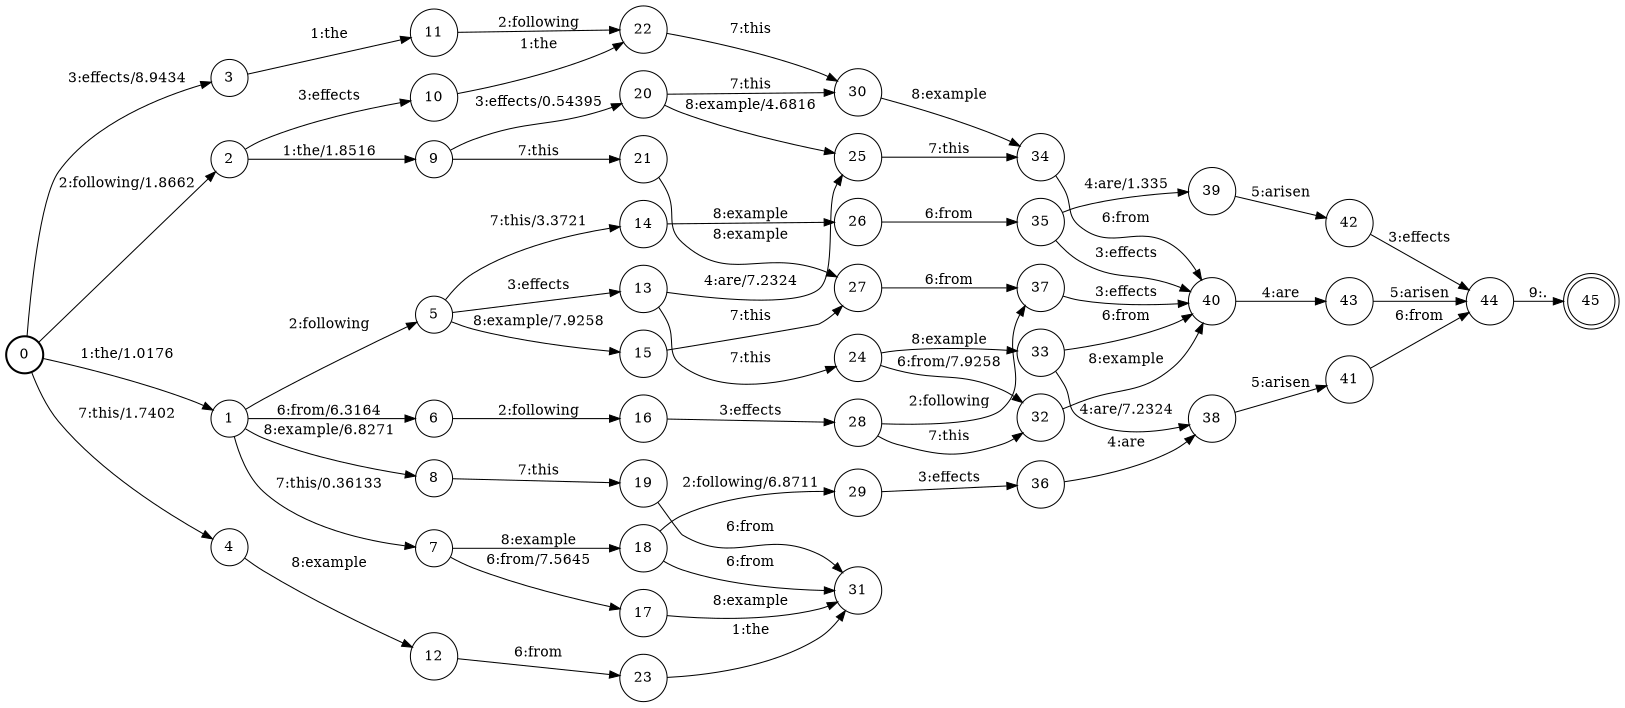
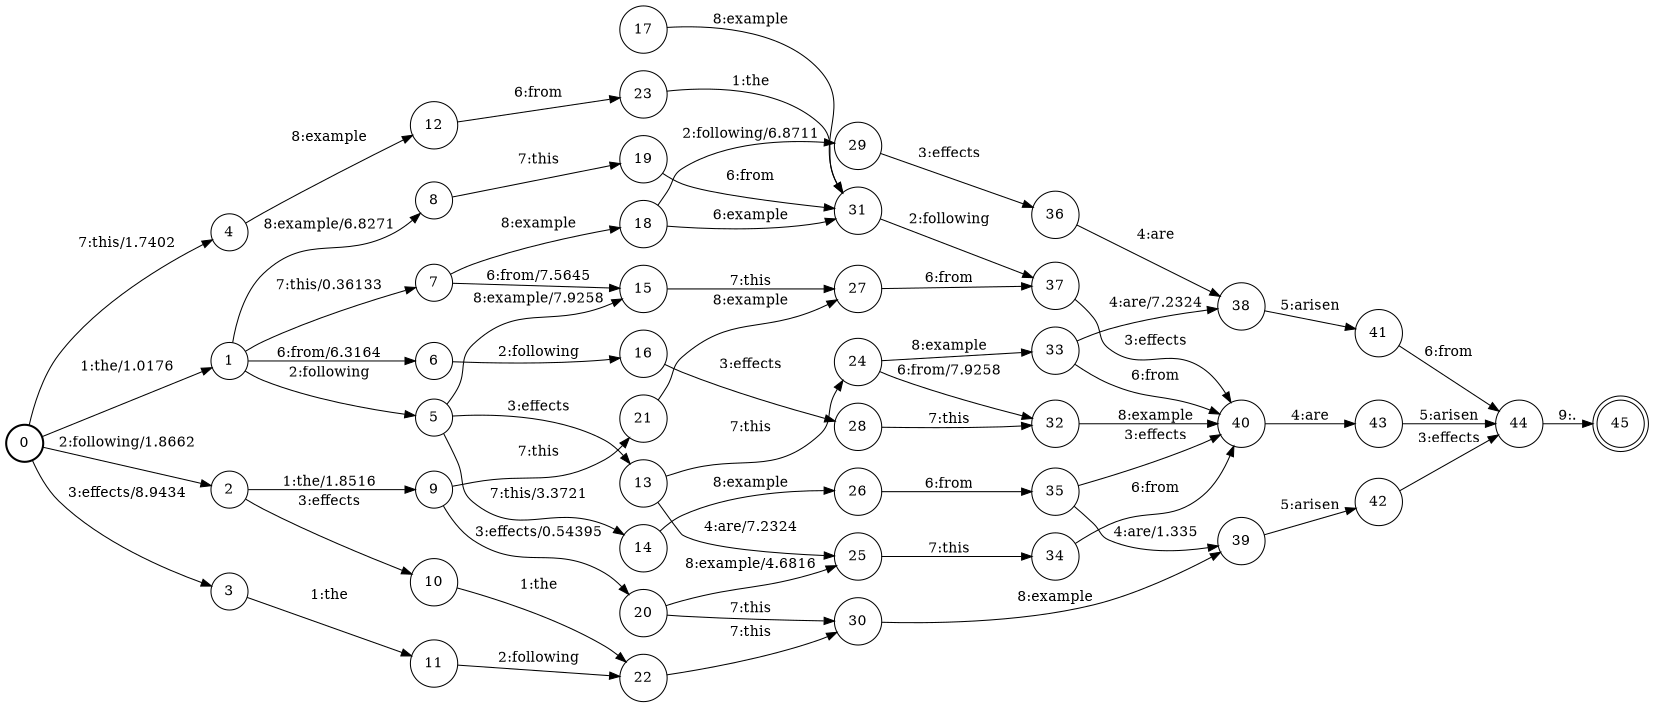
edge "30" -> "34": now "30" -> "39"
edge "28" -> "37": now "31" -> "37"
edge "18" -> "31": label "6:from" -> "6:example"
edge "7" -> "17": now "7" -> "15"
